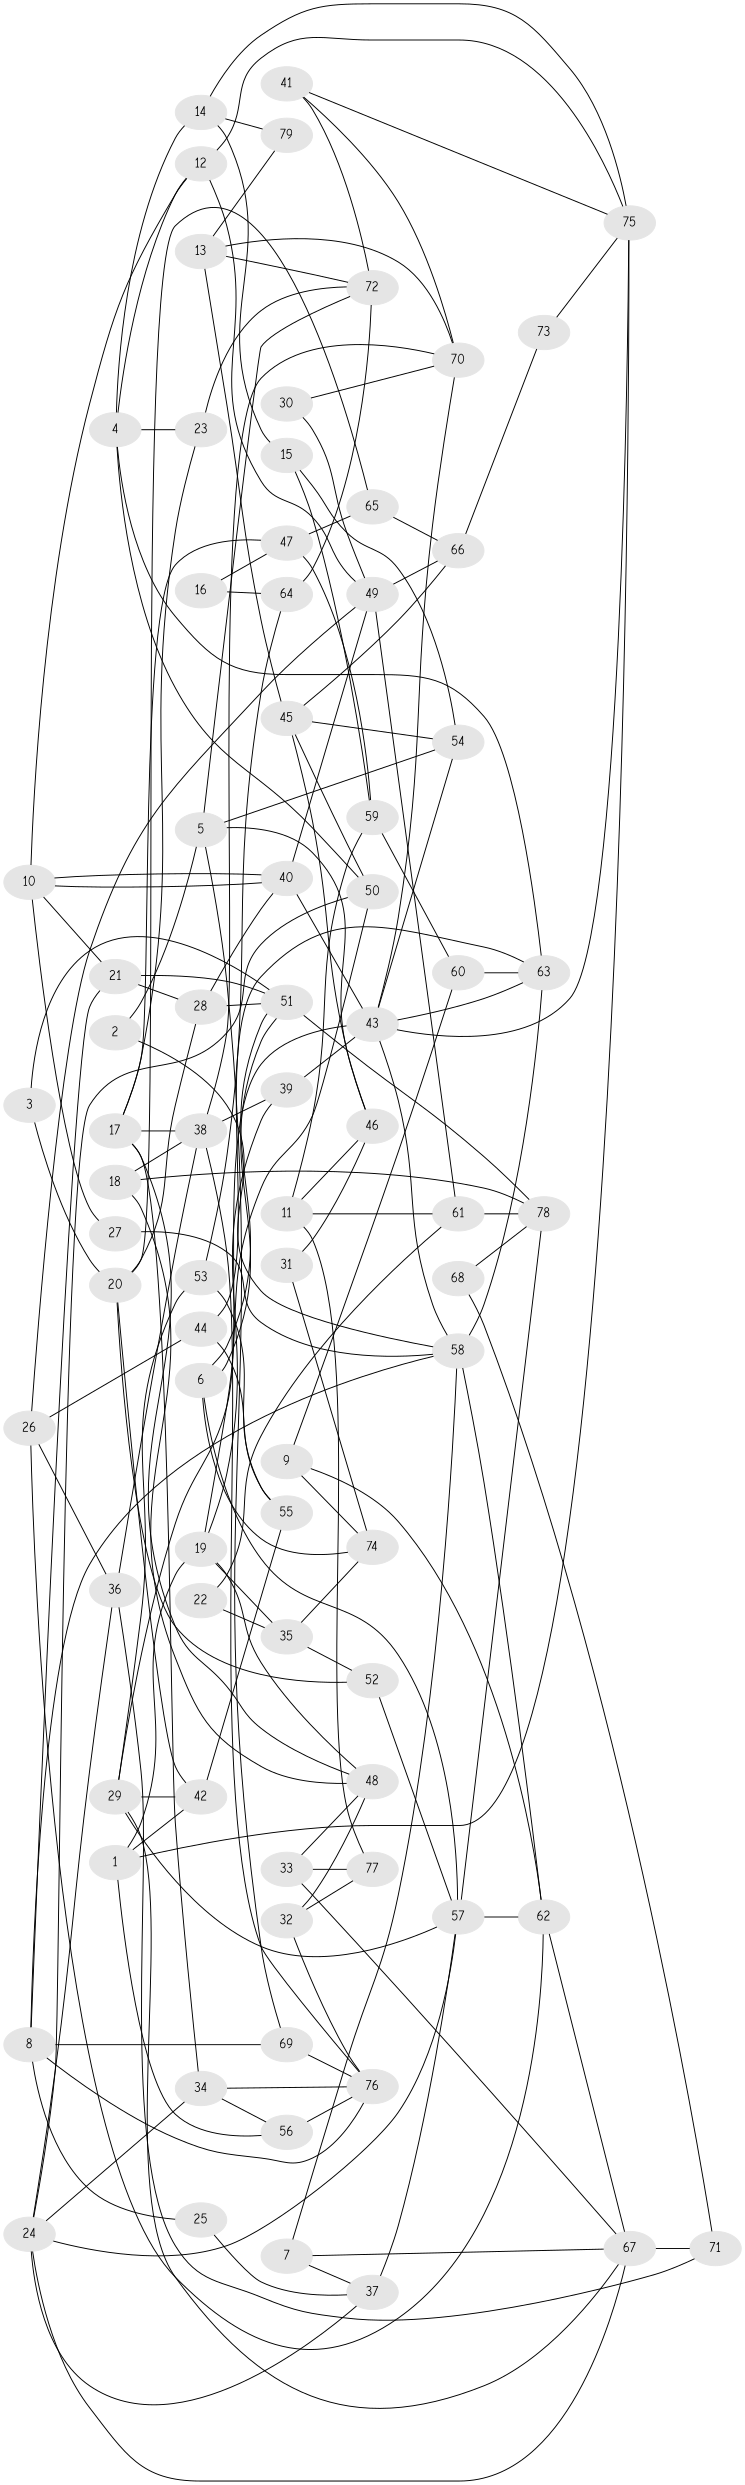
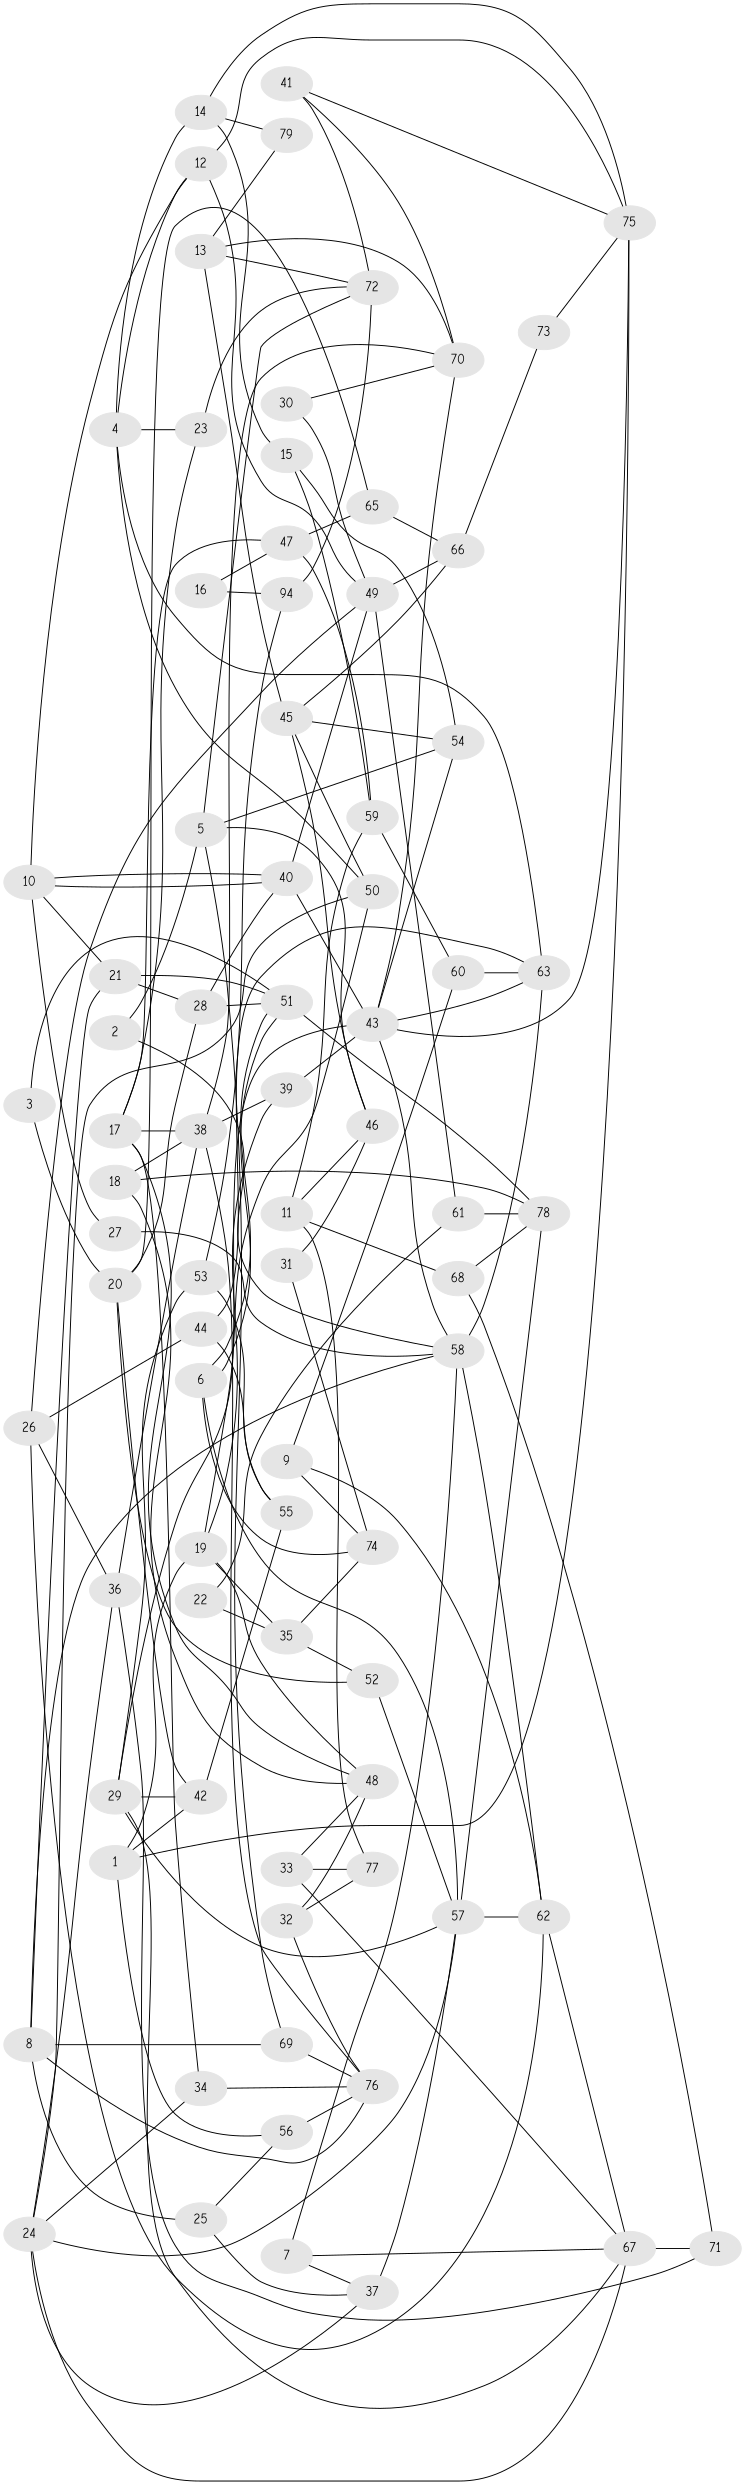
node "64": label "64" -> "94"
edge "11" -- "61": now "11" -- "68"
edge "34" -- "56": now "25" -- "56"
